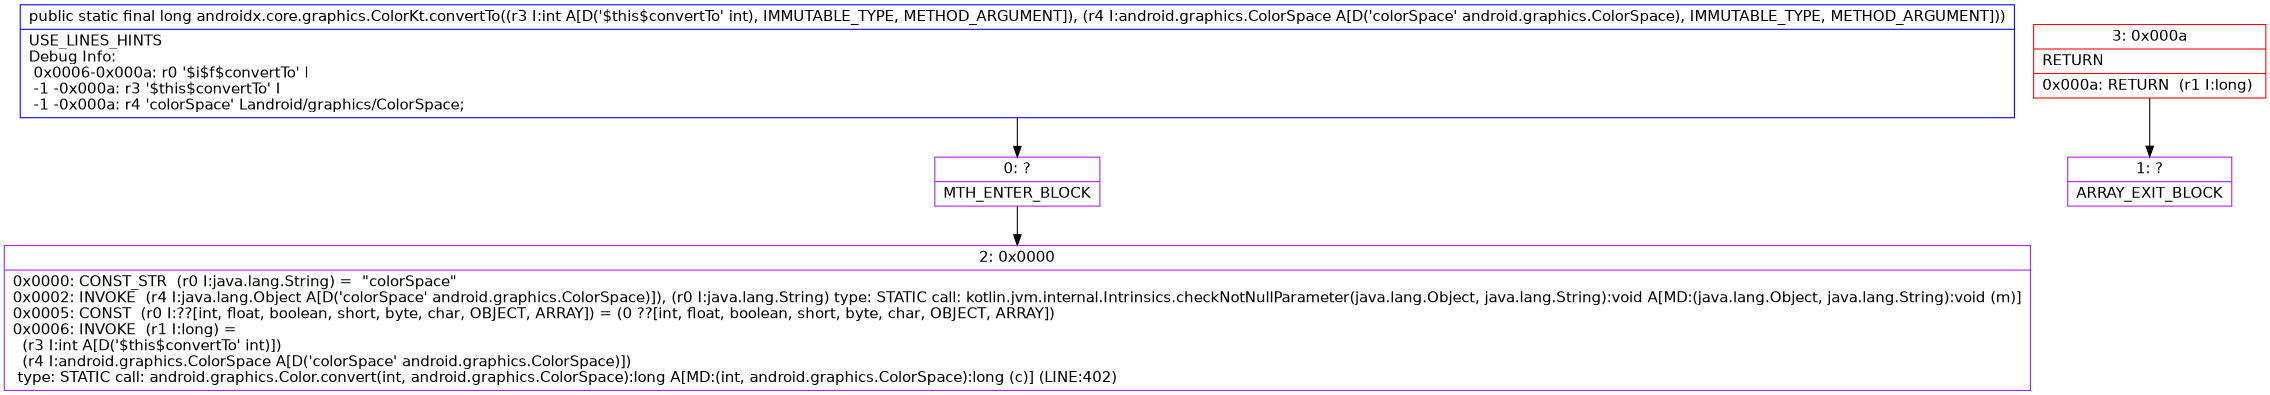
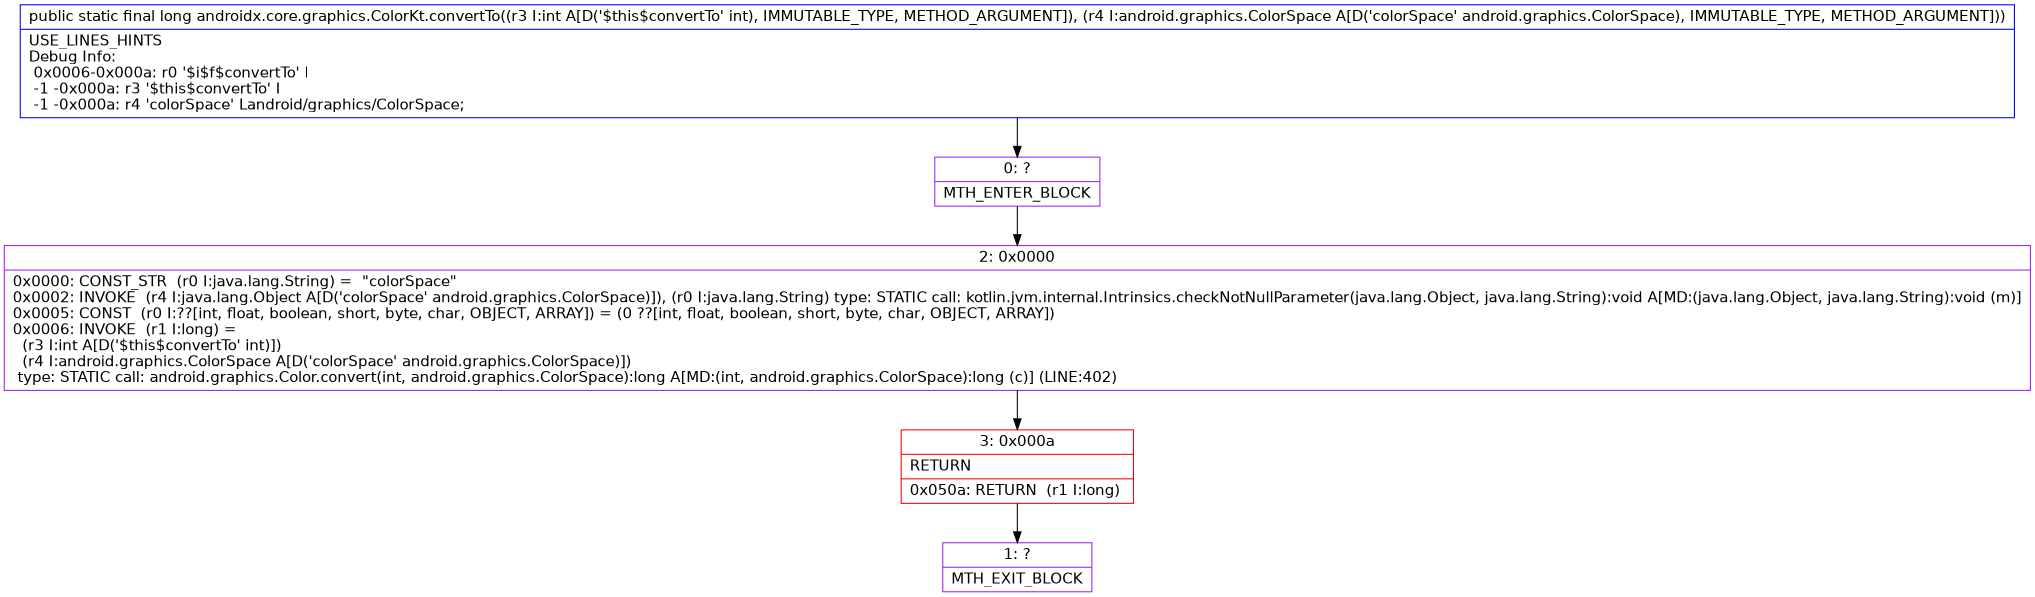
node "3: 0x000a": text "0x000a: RETURN  (r1 I:long)" -> "0x050a: RETURN  (r1 I:long)"
node "1: ?": text "ARRAY_EXIT_BLOCK" -> "MTH_EXIT_BLOCK"
edge "2: 0x0000" -> "3: 0x000a": added
